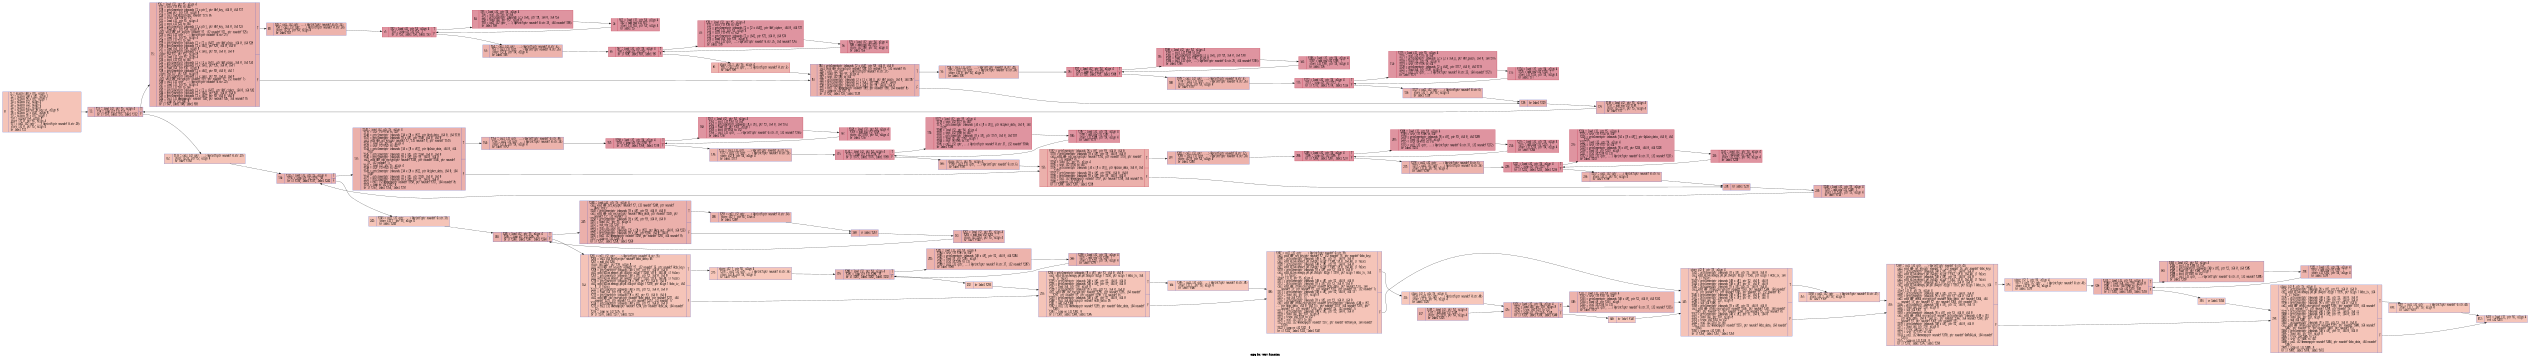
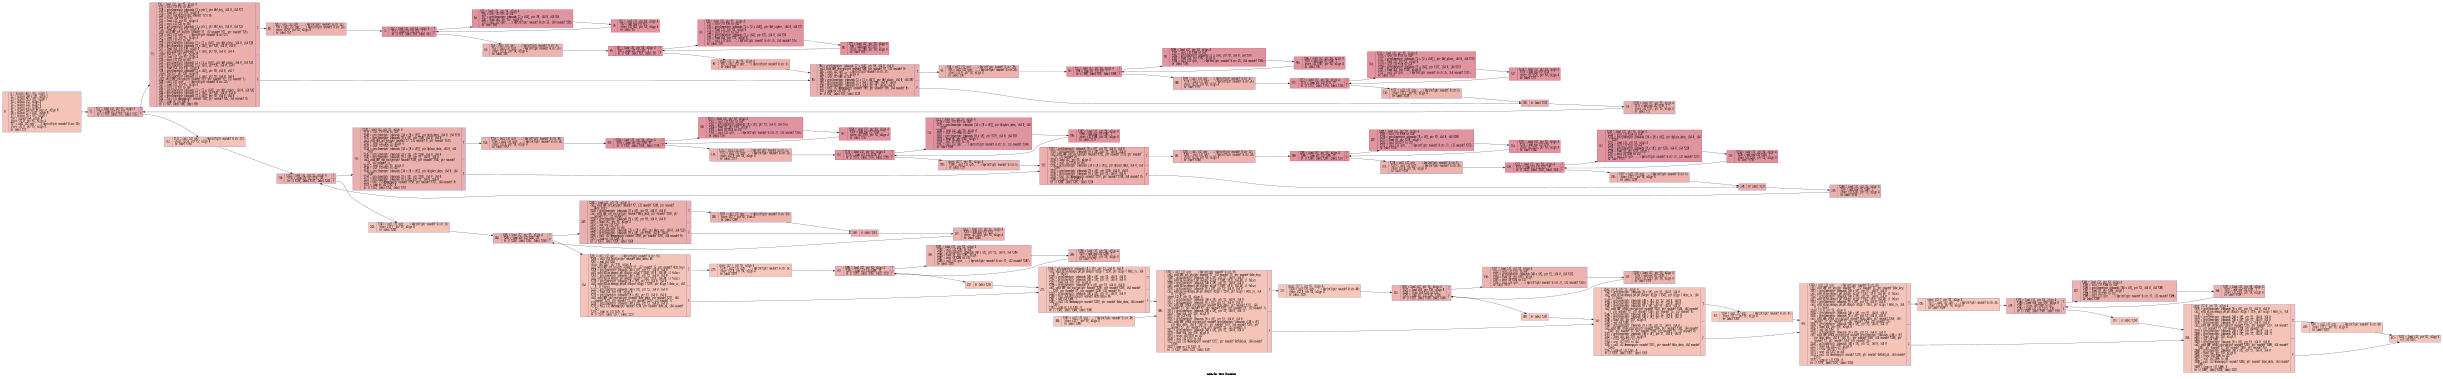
edge "293:" -> "304:": removed
edge "330:" -> "341:": now "330:" -> "337:"
